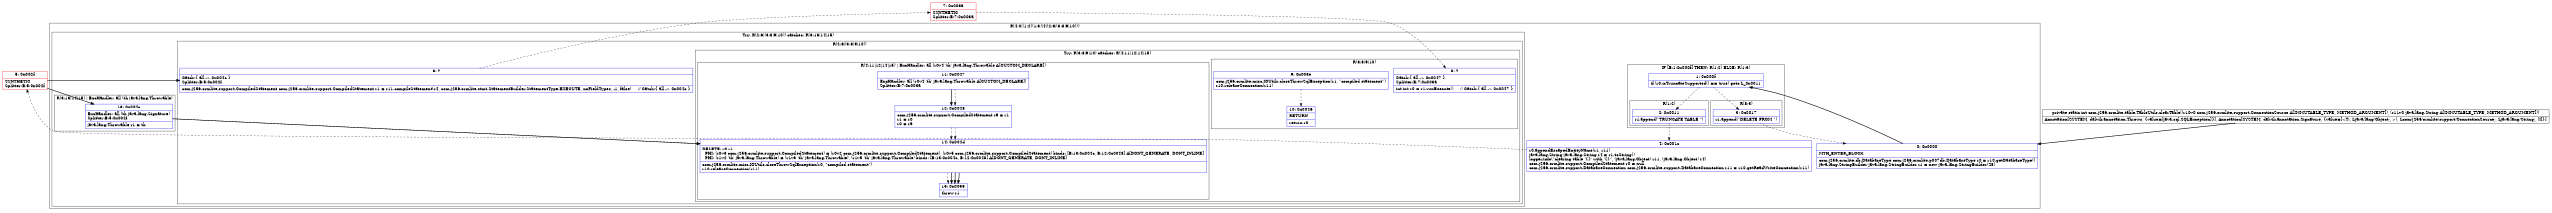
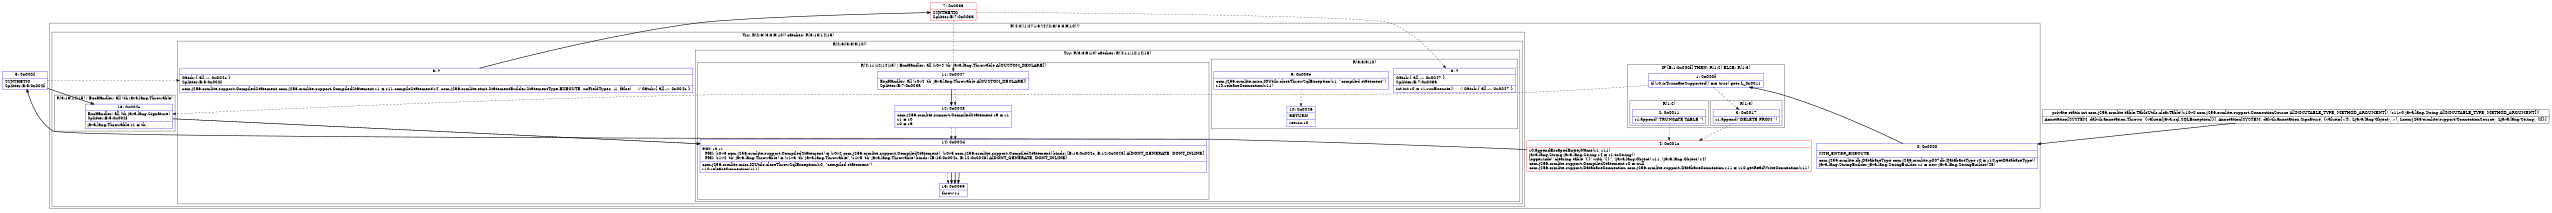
edge "6: ?" -> "7: 0x003a": style dashed -> bold
edge "7: 0x003a" -> "11: 0x0047": added
node "5: 0x002f": color red -> blue
edge "5: 0x002f" -> "6: ?": style bold -> dashed
edge "1: 0x000f" -> "2: 0x0011": now "1: 0x000f" -> "13: 0x004c"
cluster "R(8:3)": label "R(8:3)" -> "R(1:3)"
edge "3: 0x0017" -> "0: 0x0000": now "3: 0x0017" -> "4: 0x001c"
edge "4: 0x001c" -> "5: 0x002f": style dashed -> bold
node "14: 0x004d": text "DELETE: r0 r1" -> "PHI: r0 r1"
node "0: 0x0000": text "MTH_ENTER_BLOCK" -> "MTH_ENTER_EXECUTE"
node "4: 0x001c": color blue -> red
